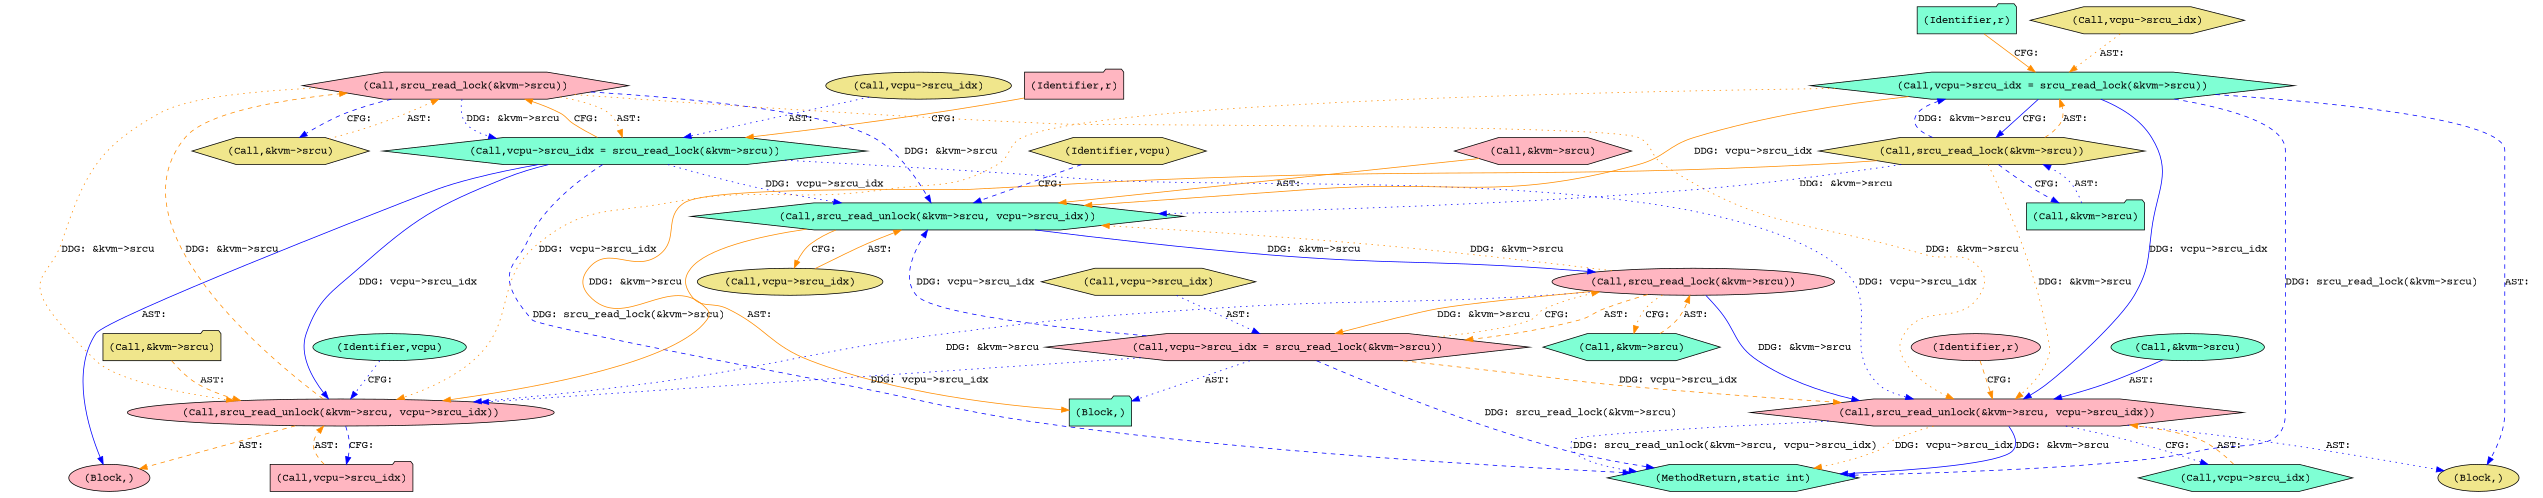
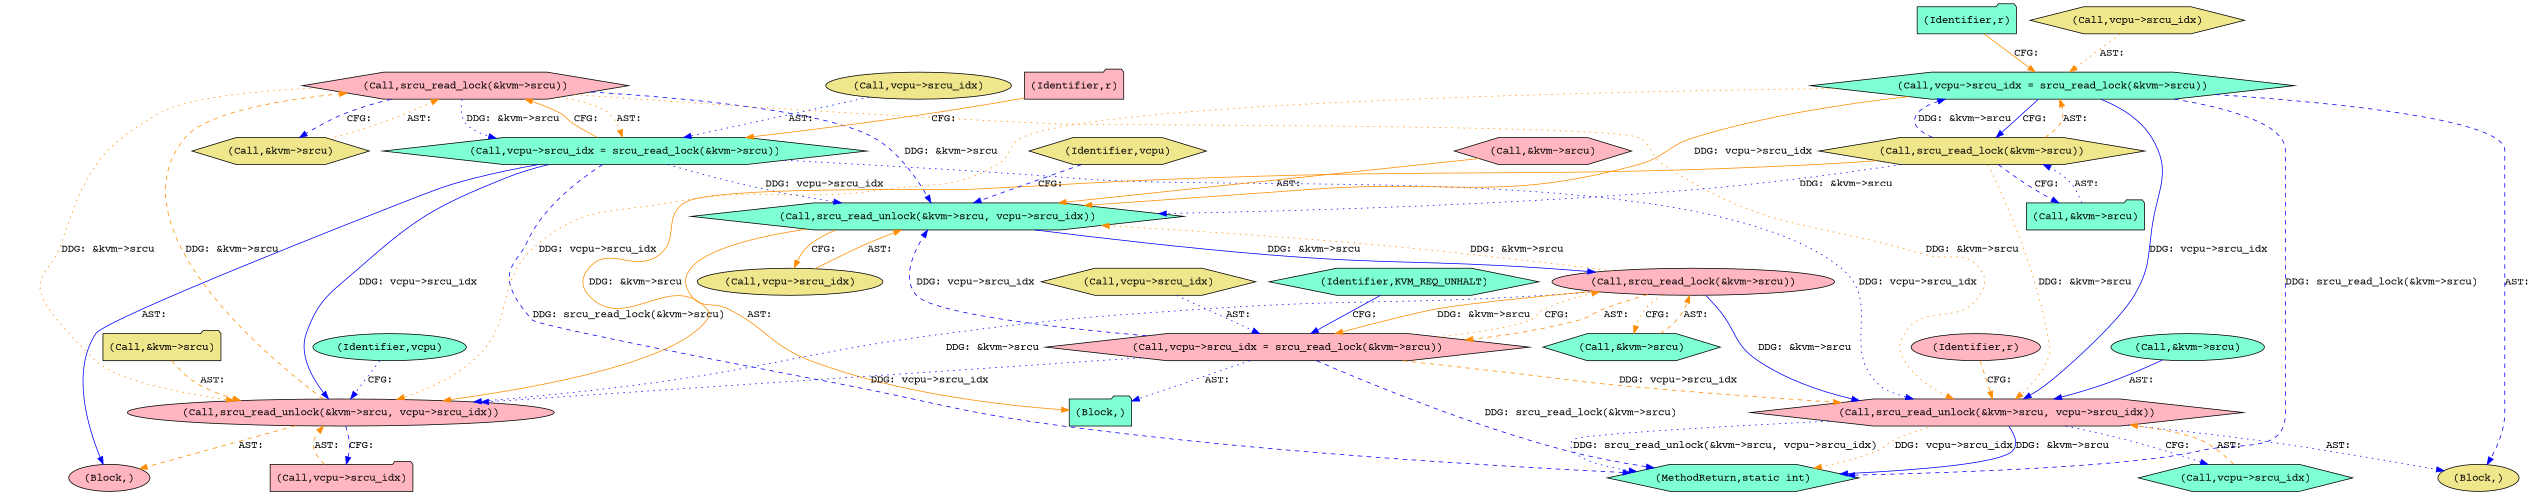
node "(Identifier,KVM_REQ_UNHALT)": added
